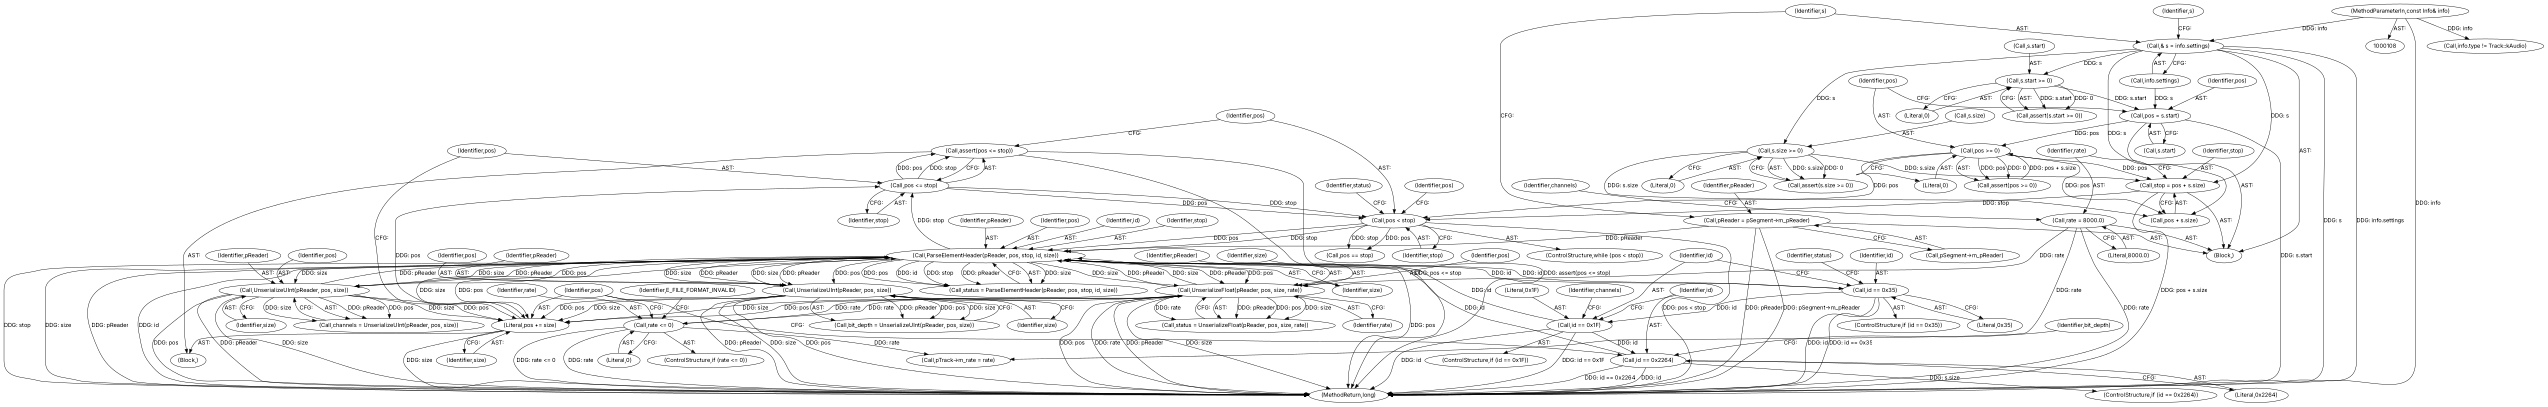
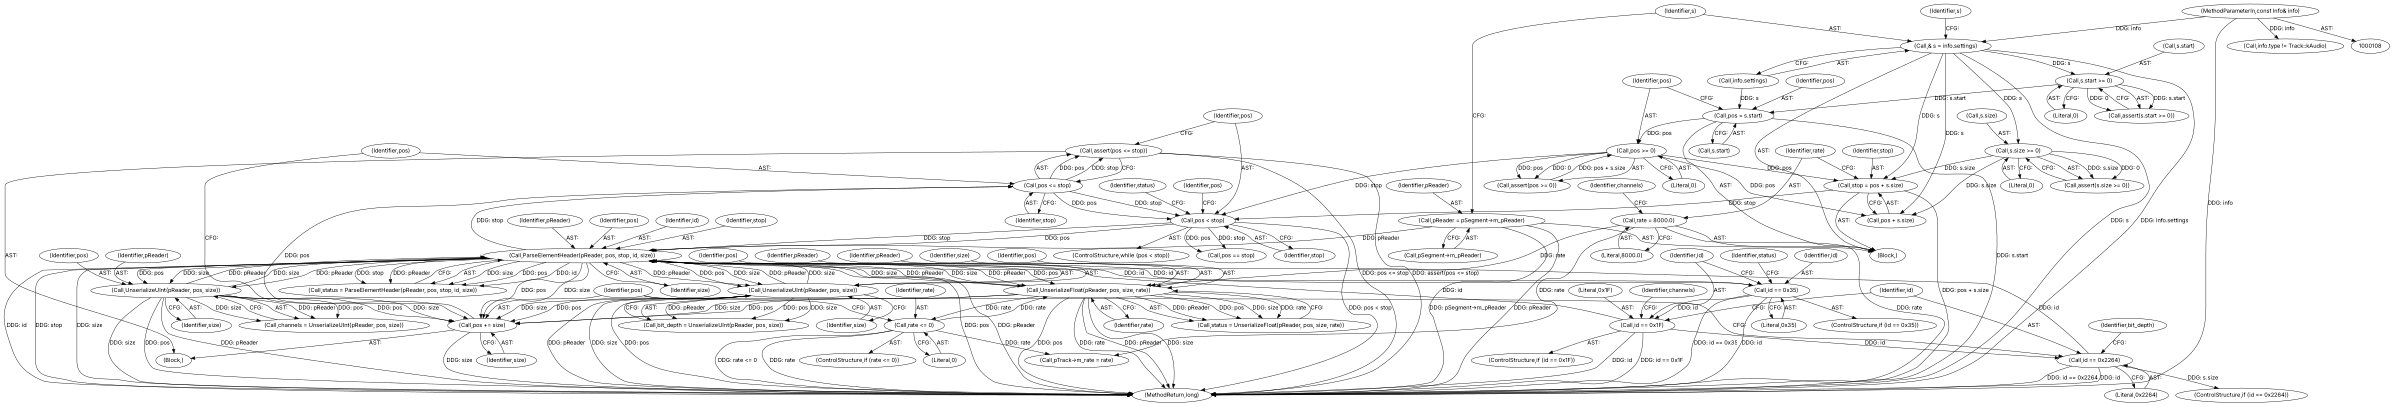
edge "(Call,pos >= 0)" -> "(Call,pos < stop)": label "DDG: pos" -> "DDG: stop"
node "(Identifier,E_FILE_FORMAT_INVALID)": removed
node "(Literal,pos += size)": label "(Literal,pos += size)" -> "(Call,pos += size)"
